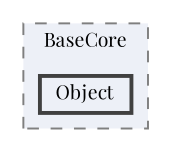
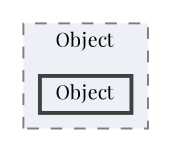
cluster "BaseCore": label "BaseCore" -> "Object"
